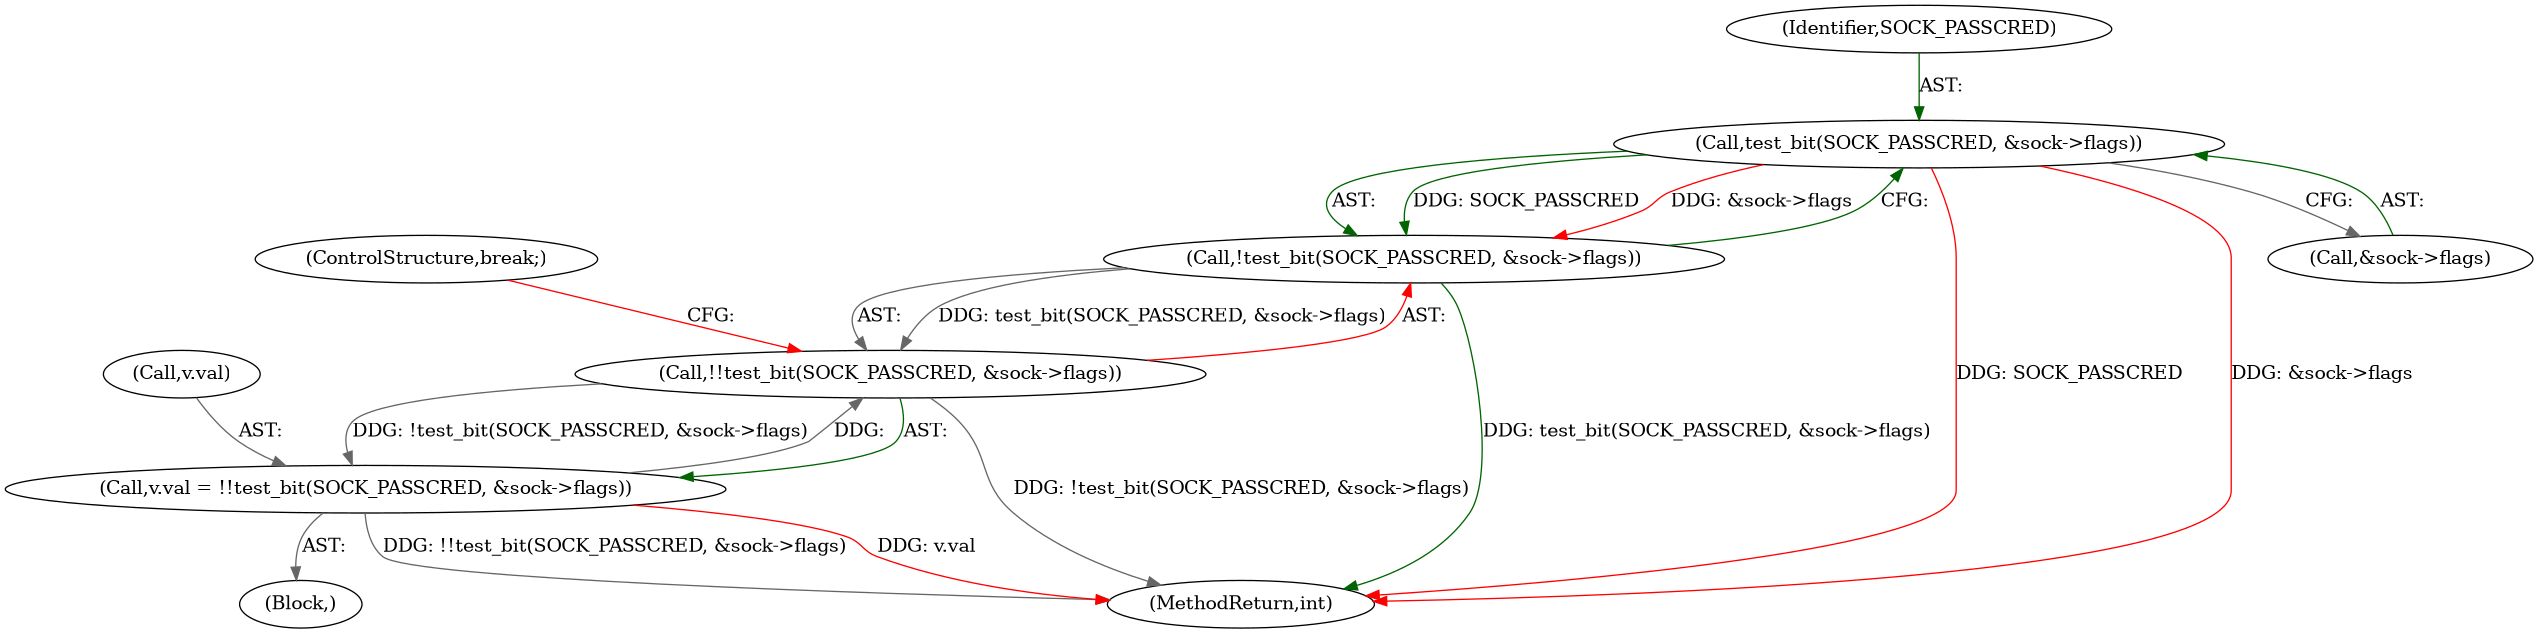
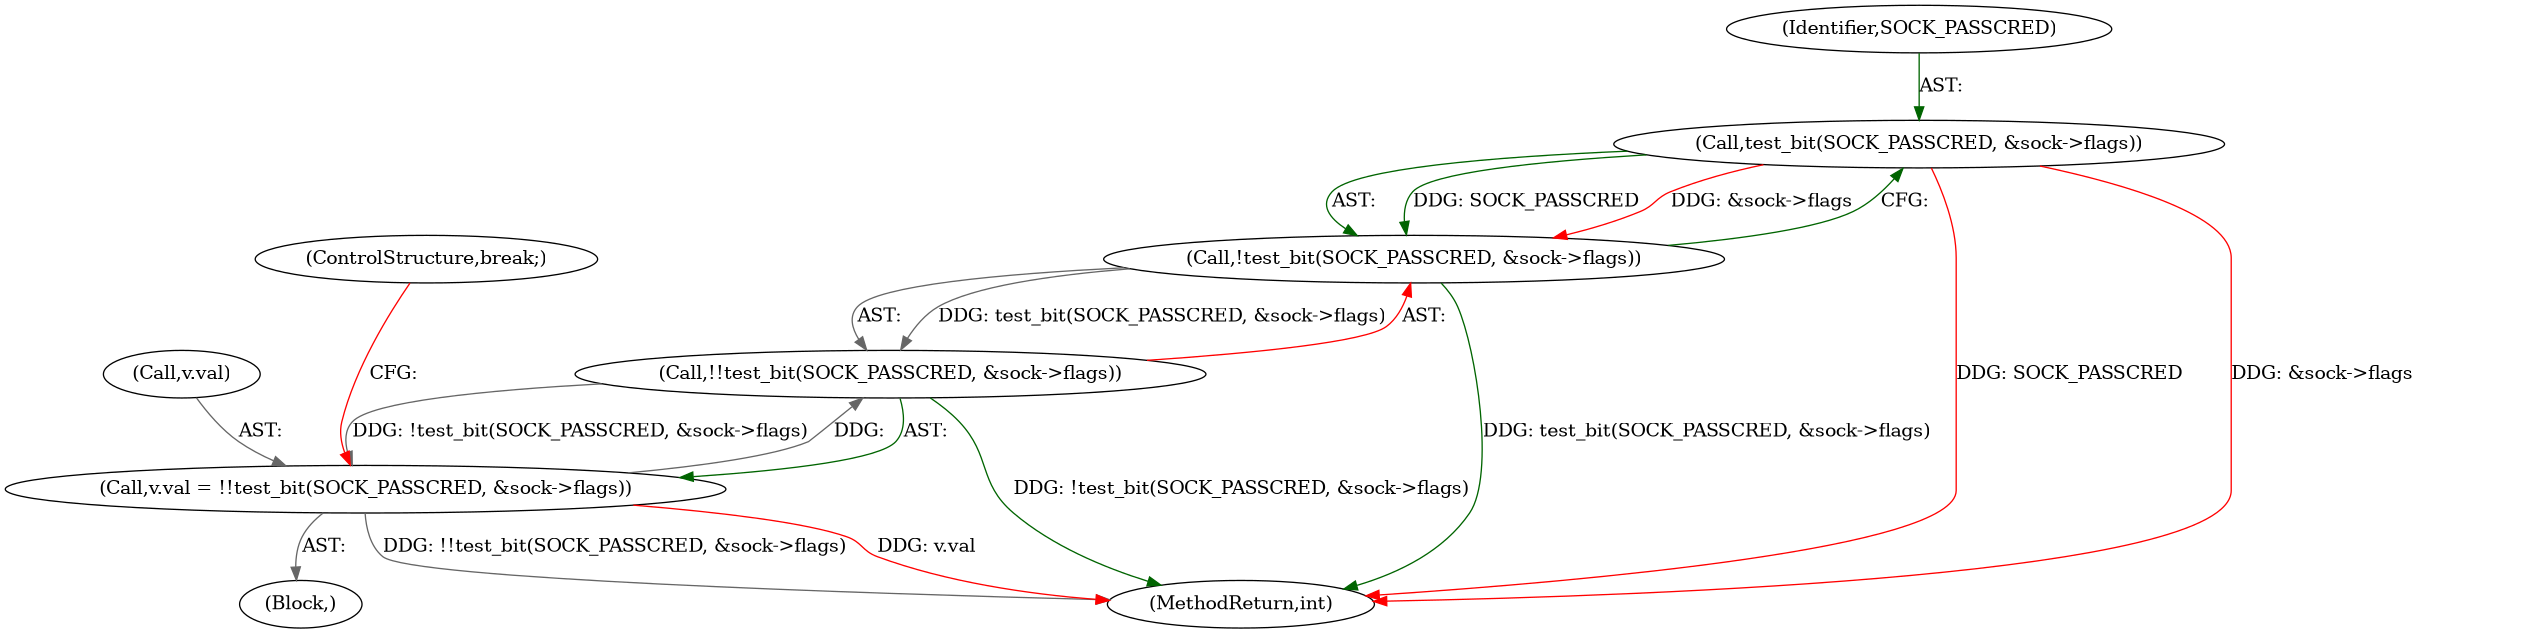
node "(Call,&sock->flags)": removed
edge "(ControlStructure,break;)" -> "(Call,!!test_bit(SOCK_PASSCRED, &sock->flags))": now "(ControlStructure,break;)" -> "(Call,v.val = !!test_bit(SOCK_PASSCRED, &sock->flags))"
edge "(Call,!!test_bit(SOCK_PASSCRED, &sock->flags))" -> "(MethodReturn,int)": color gray40 -> darkgreen
